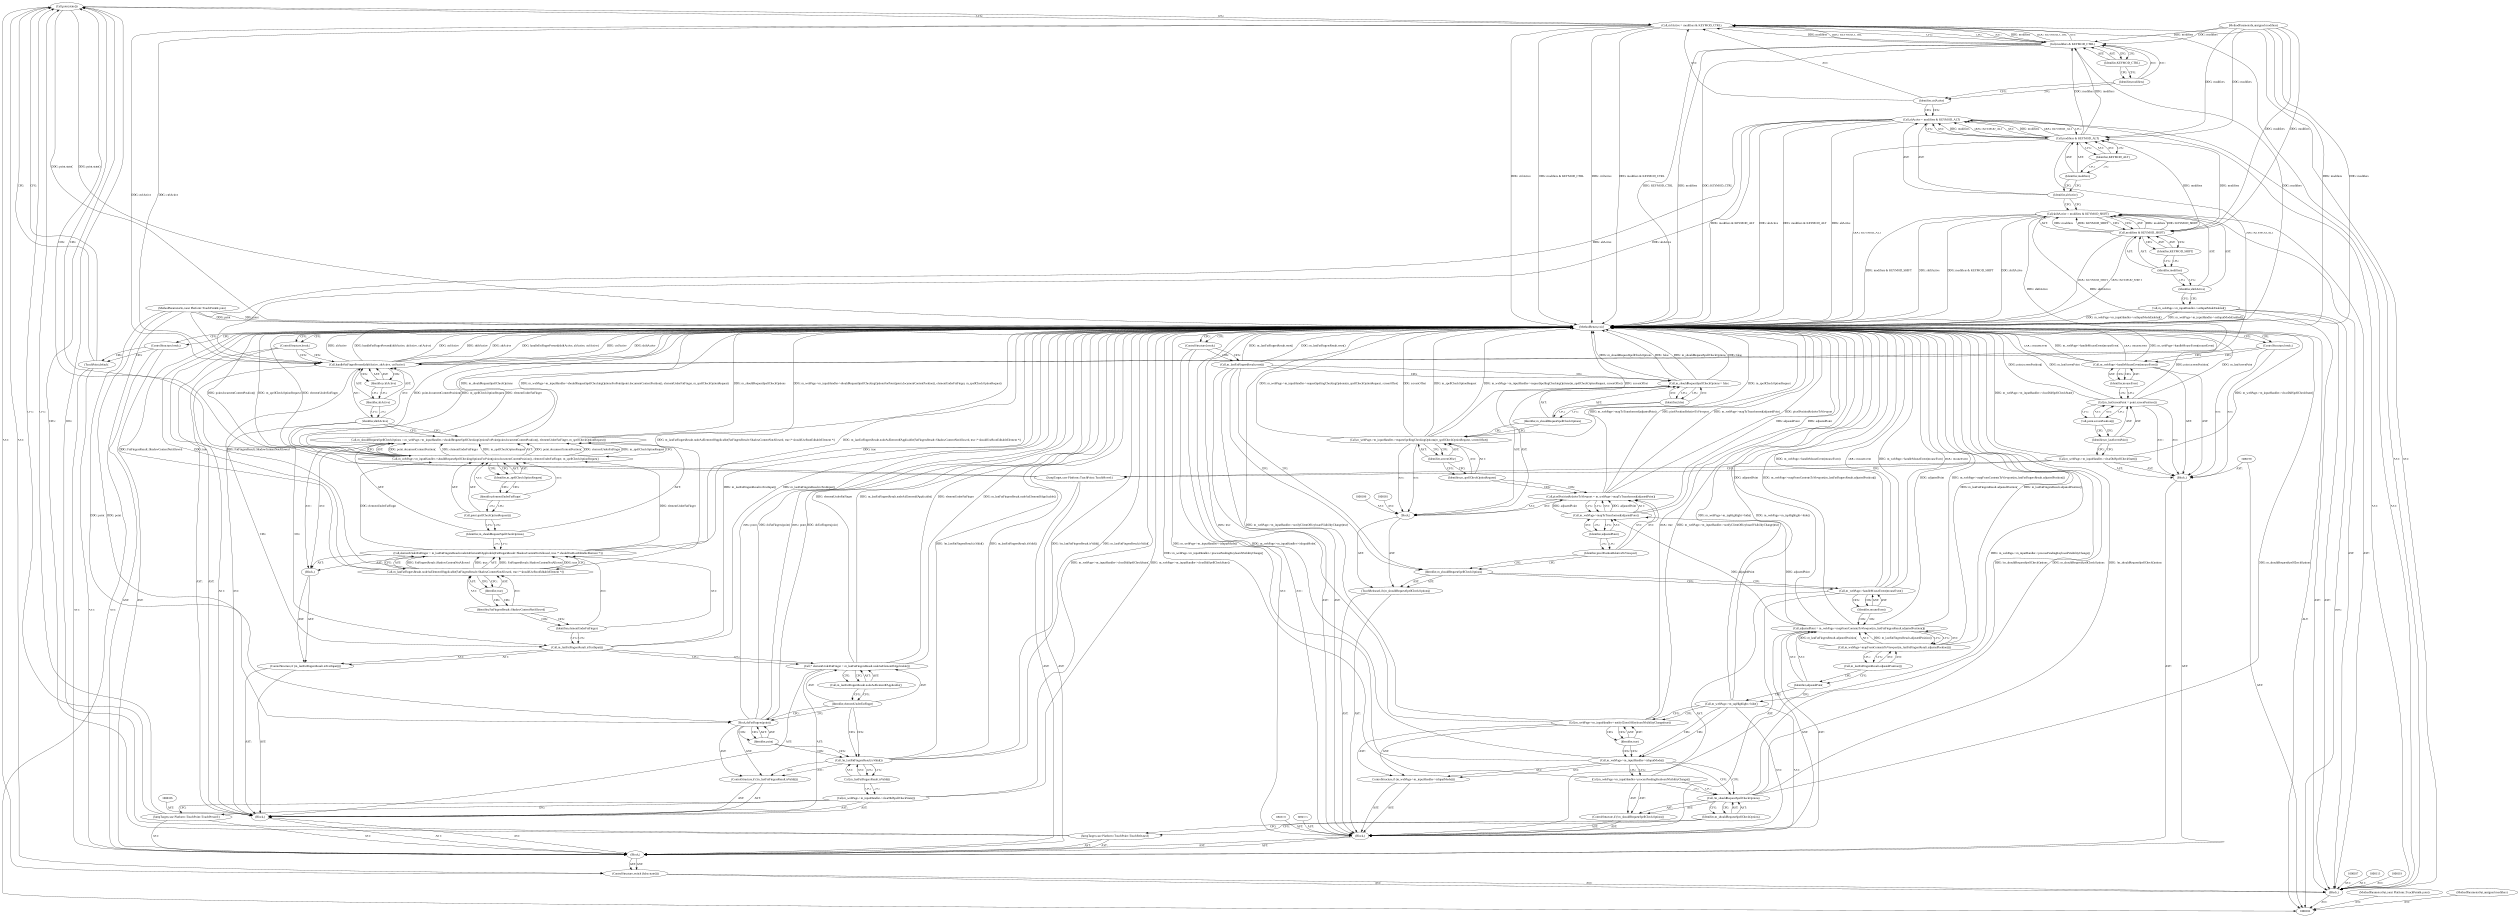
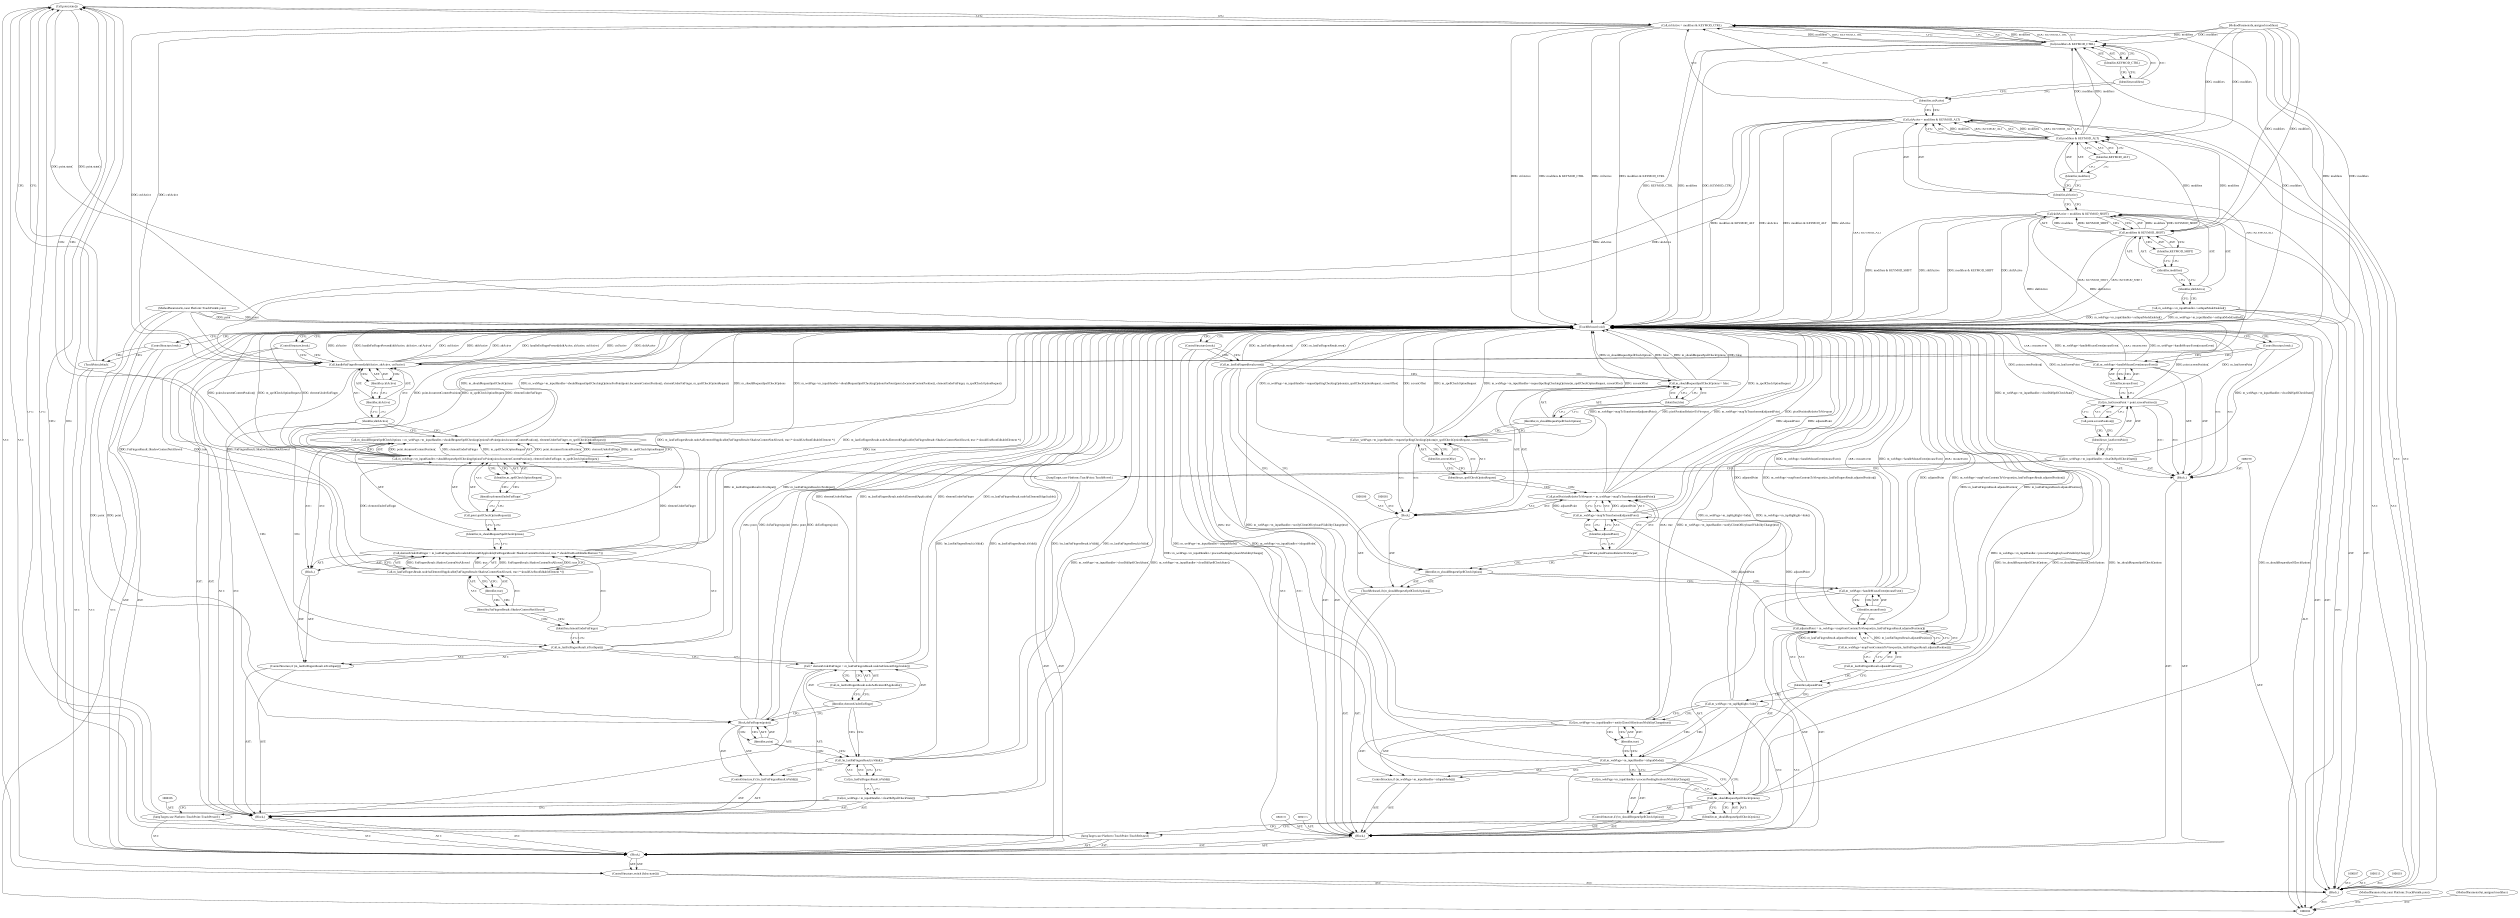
node "(MethodReturn,void)": label "(MethodReturn,void)" -> "(TouchReleased,void)"
node "(Identifier,pixelPositionRelativeToViewport)": label "(Identifier,pixelPositionRelativeToViewport)" -> "(TouchPoint,pixelPositionRelativeToViewport)"
